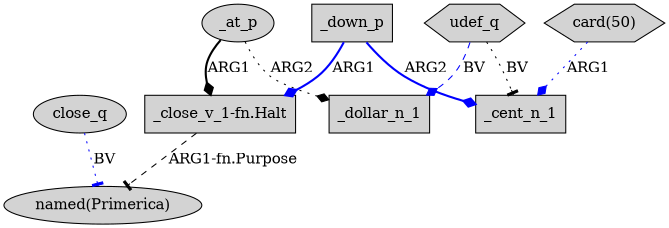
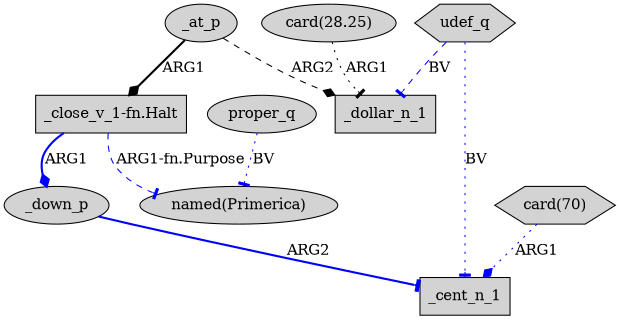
node "card(28.25)": added
node "_down_p": shape box -> ellipse
node "card(50)": label "card(50)" -> "card(70)"
edge "udef_q" -> "_cent_n_1": color black -> blue
edge "udef_q" -> "_dollar_n_1": arrowhead diamond -> tee
edge "_down_p" -> "_close_v_1-fn.Halt": reversed
edge "_at_p" -> "_dollar_n_1": style dotted -> dashed
edge "_down_p" -> "_cent_n_1": arrowhead diamond -> tee
node "close_q": label "close_q" -> "proper_q"
edge "_close_v_1-fn.Halt" -> "named(Primerica)": color black -> blue
